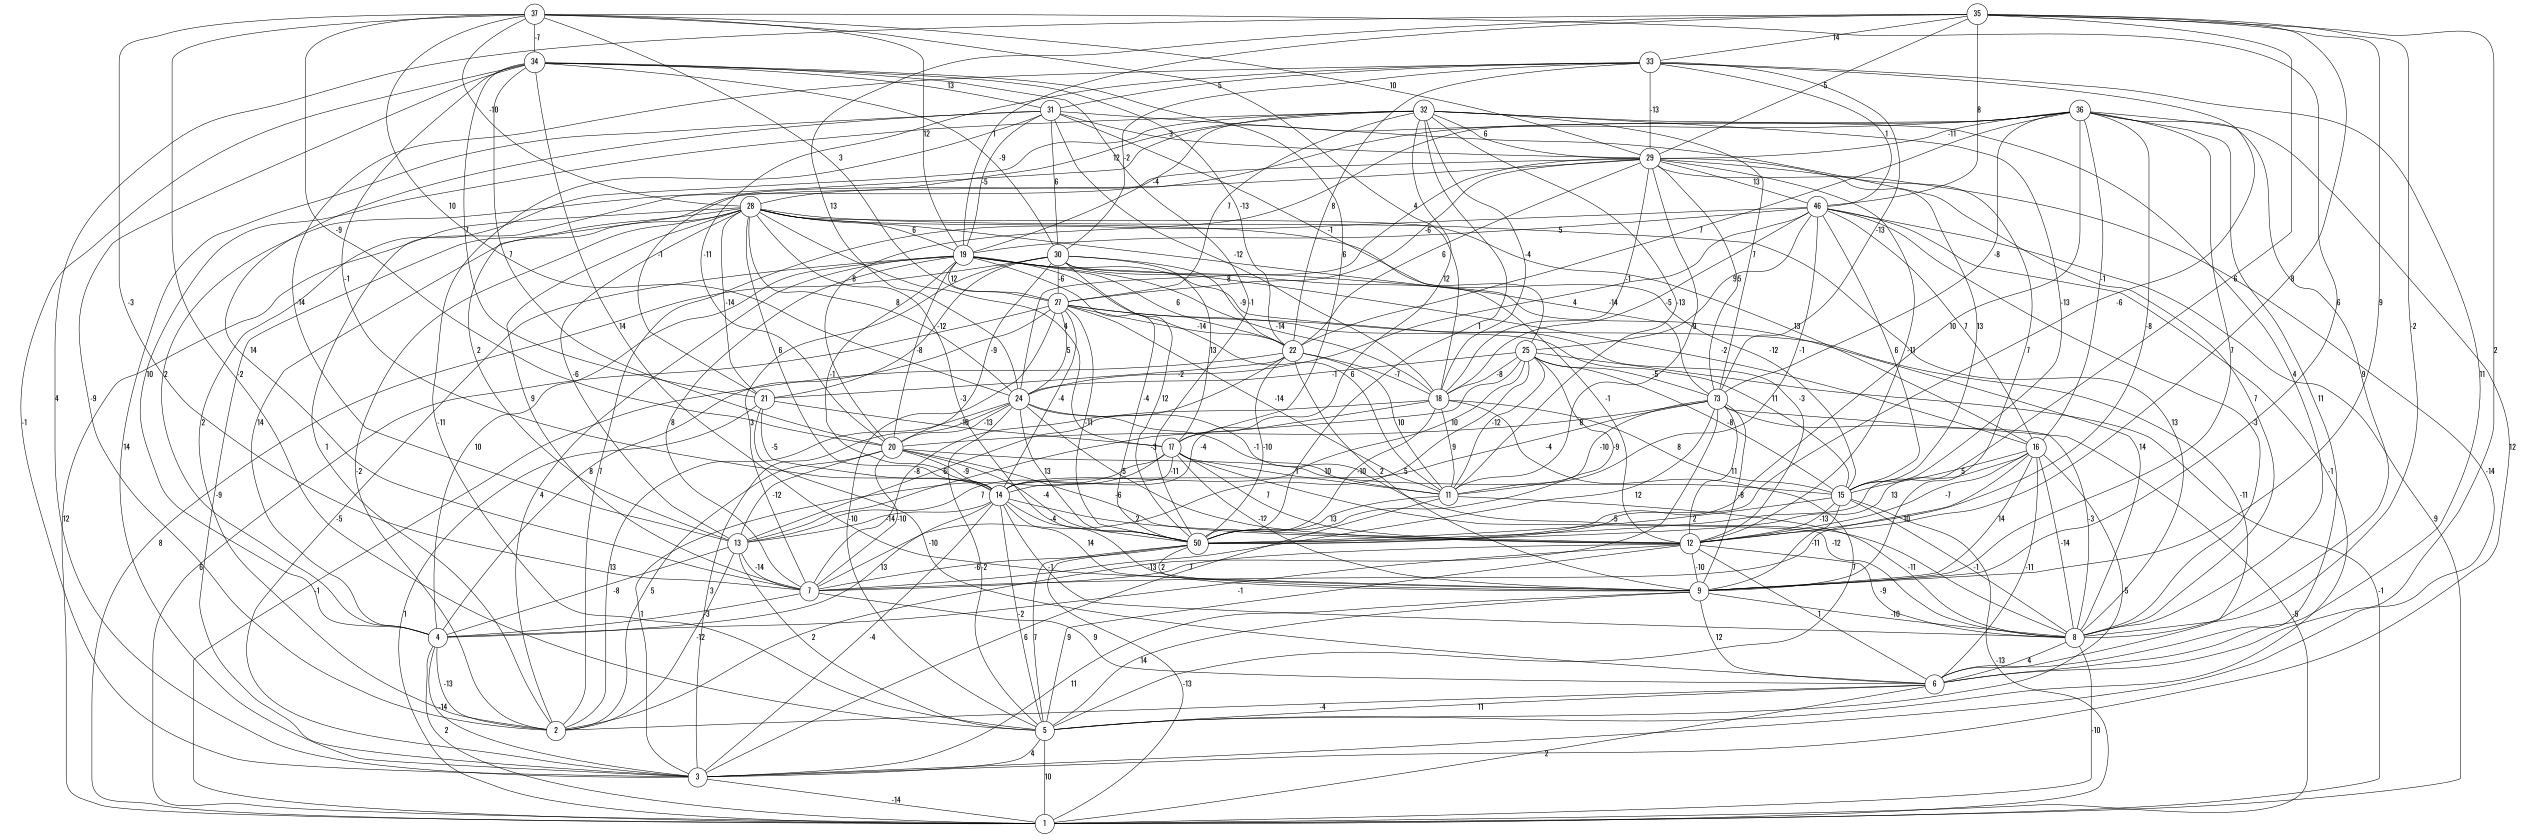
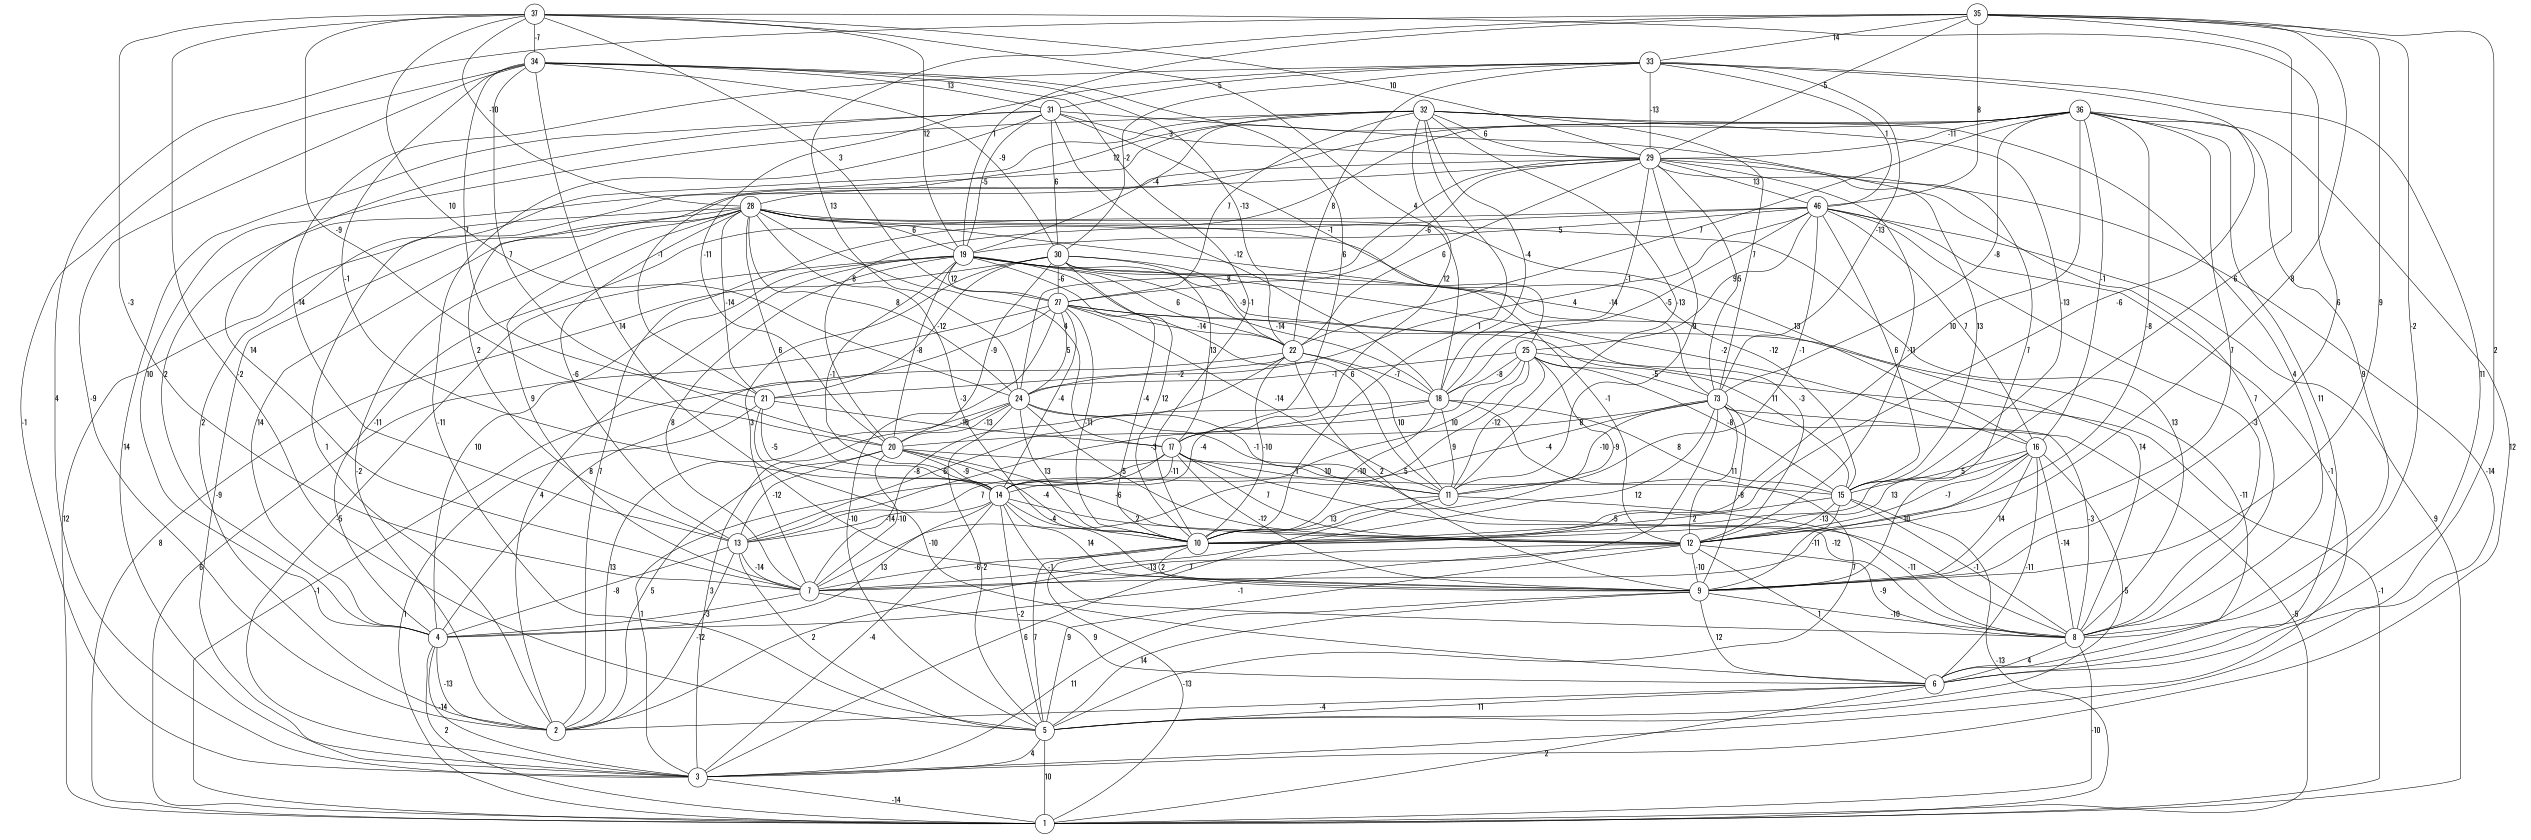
edge "46" -- "4": added, label "-11"
node "50": label "50" -> "10"
